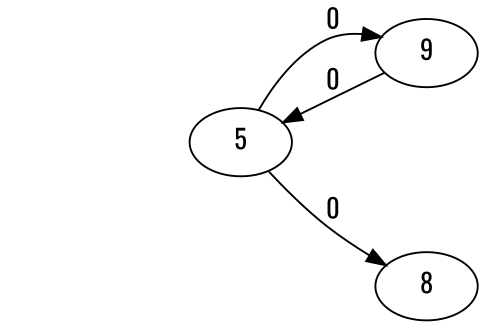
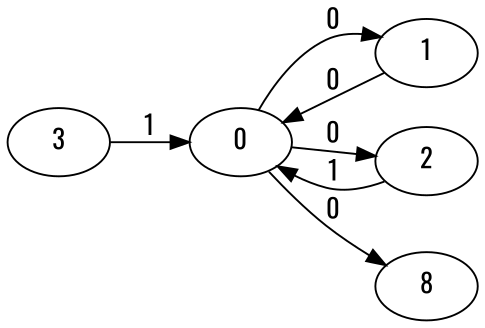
node "9": label "9" -> "1"
node "3": added
node "5": label "5" -> "0"
node "2": added
